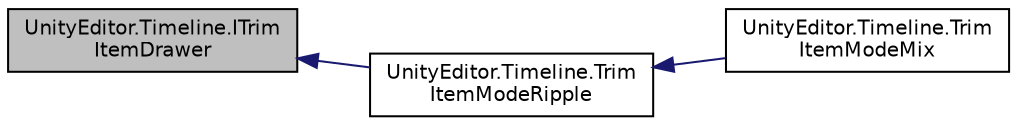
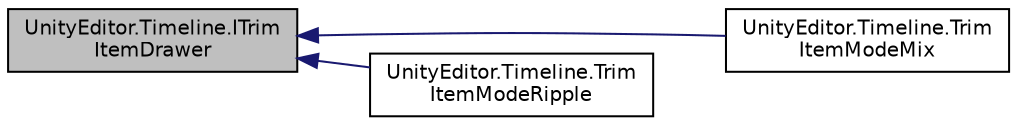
edge "UnityEditor.Timeline.Trim ItemModeMix" -> "UnityEditor.Timeline.Trim ItemModeRipple": now "UnityEditor.Timeline.Trim ItemModeMix" -> "UnityEditor.Timeline.ITrim ItemDrawer"
